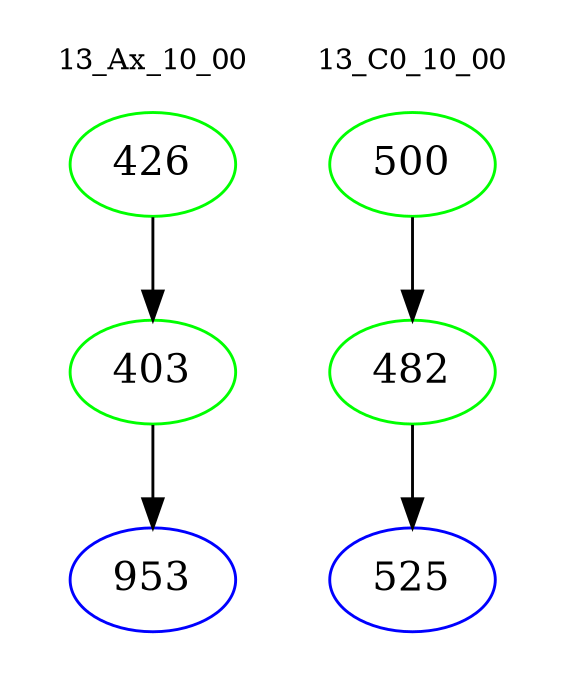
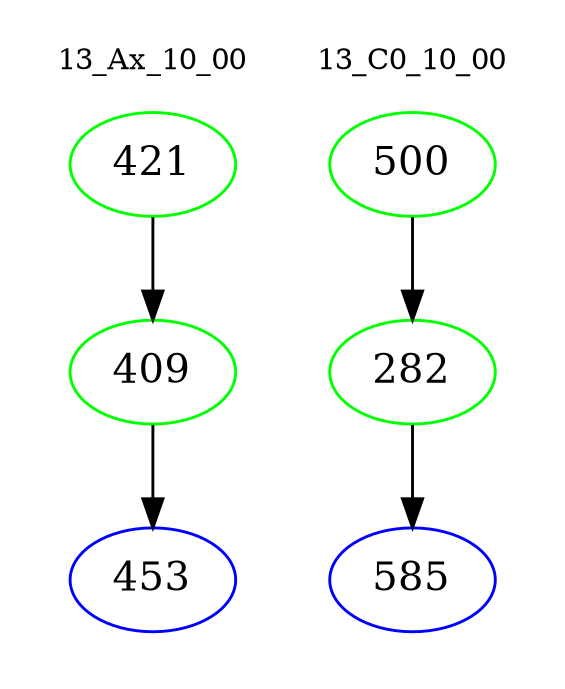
node "426": label "426" -> "421"
node "403": label "403" -> "409"
node "482": label "482" -> "282"
node "953": label "953" -> "453"
node "525": label "525" -> "585"
